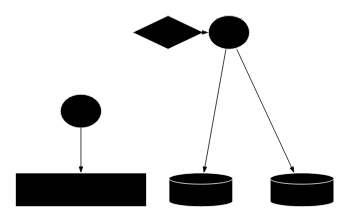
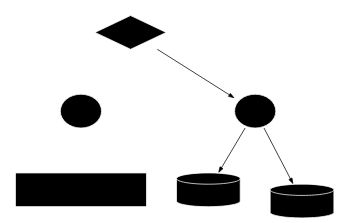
node "pdf exists?": moved (168, 32) -> (131, 32)
node "no": moved (229, 32) -> (255, 111)
edge "yes" -> "get index from vectorstore": removed
node "pinecone": moved (201, 190) -> (209, 190)
node "postgres": moved (302, 190) -> (302, 201)
